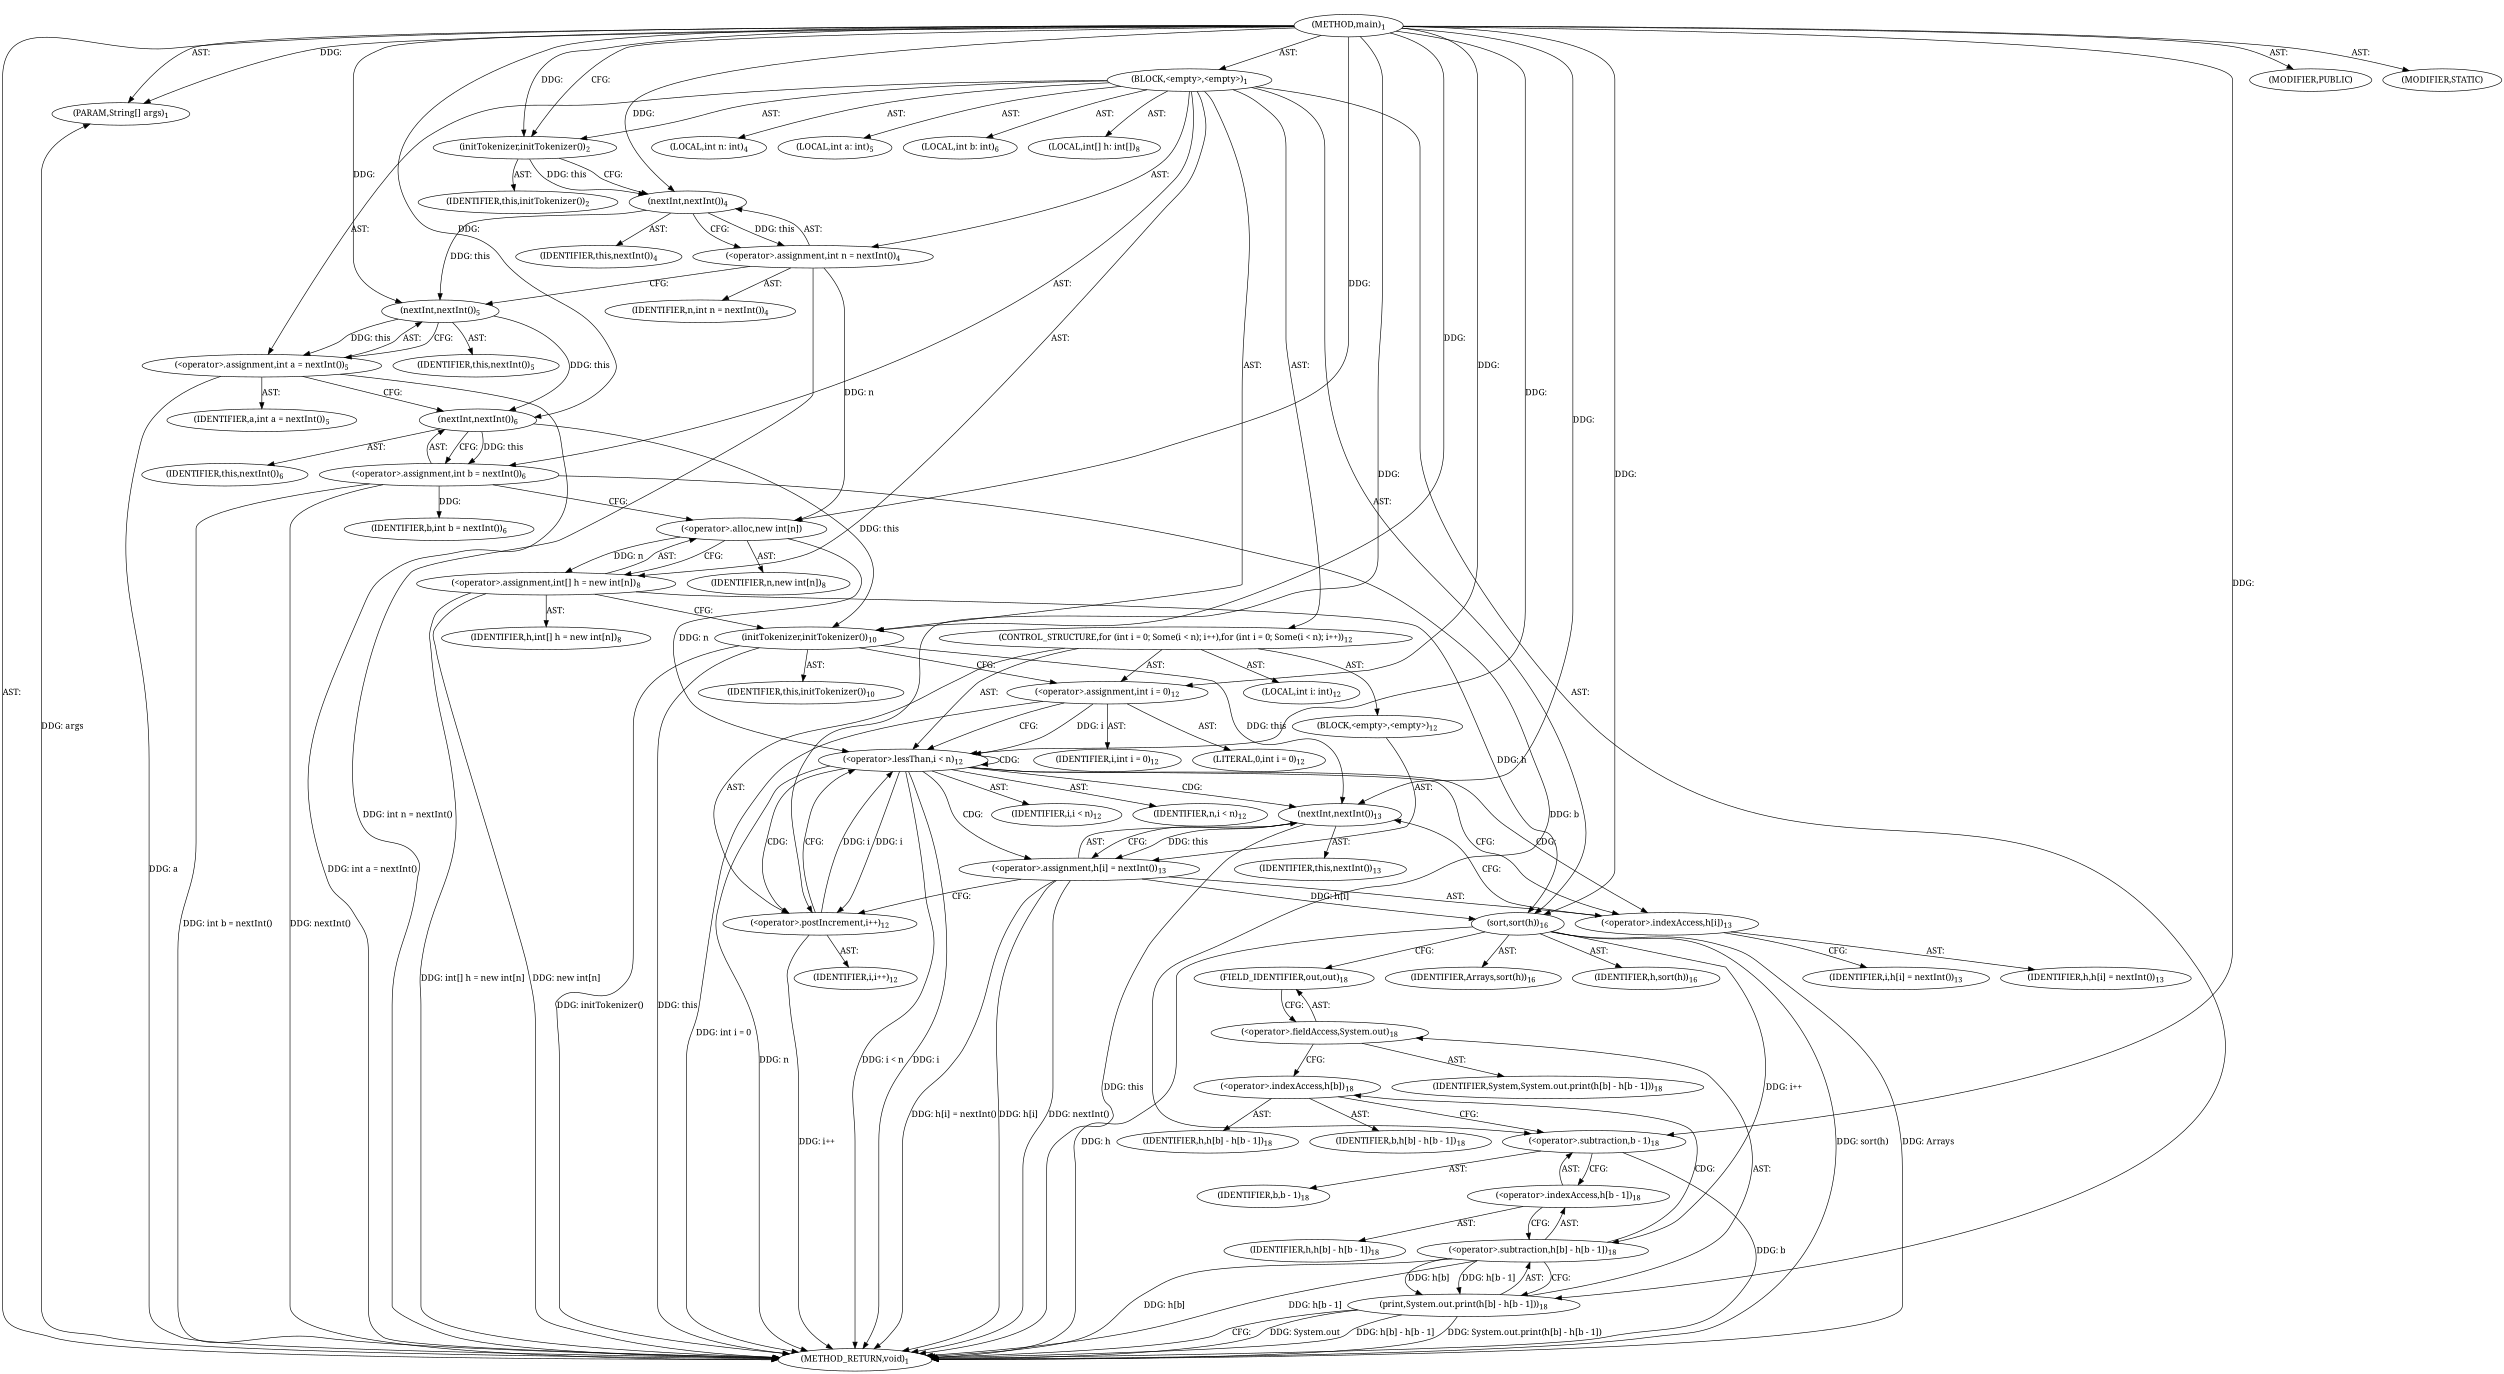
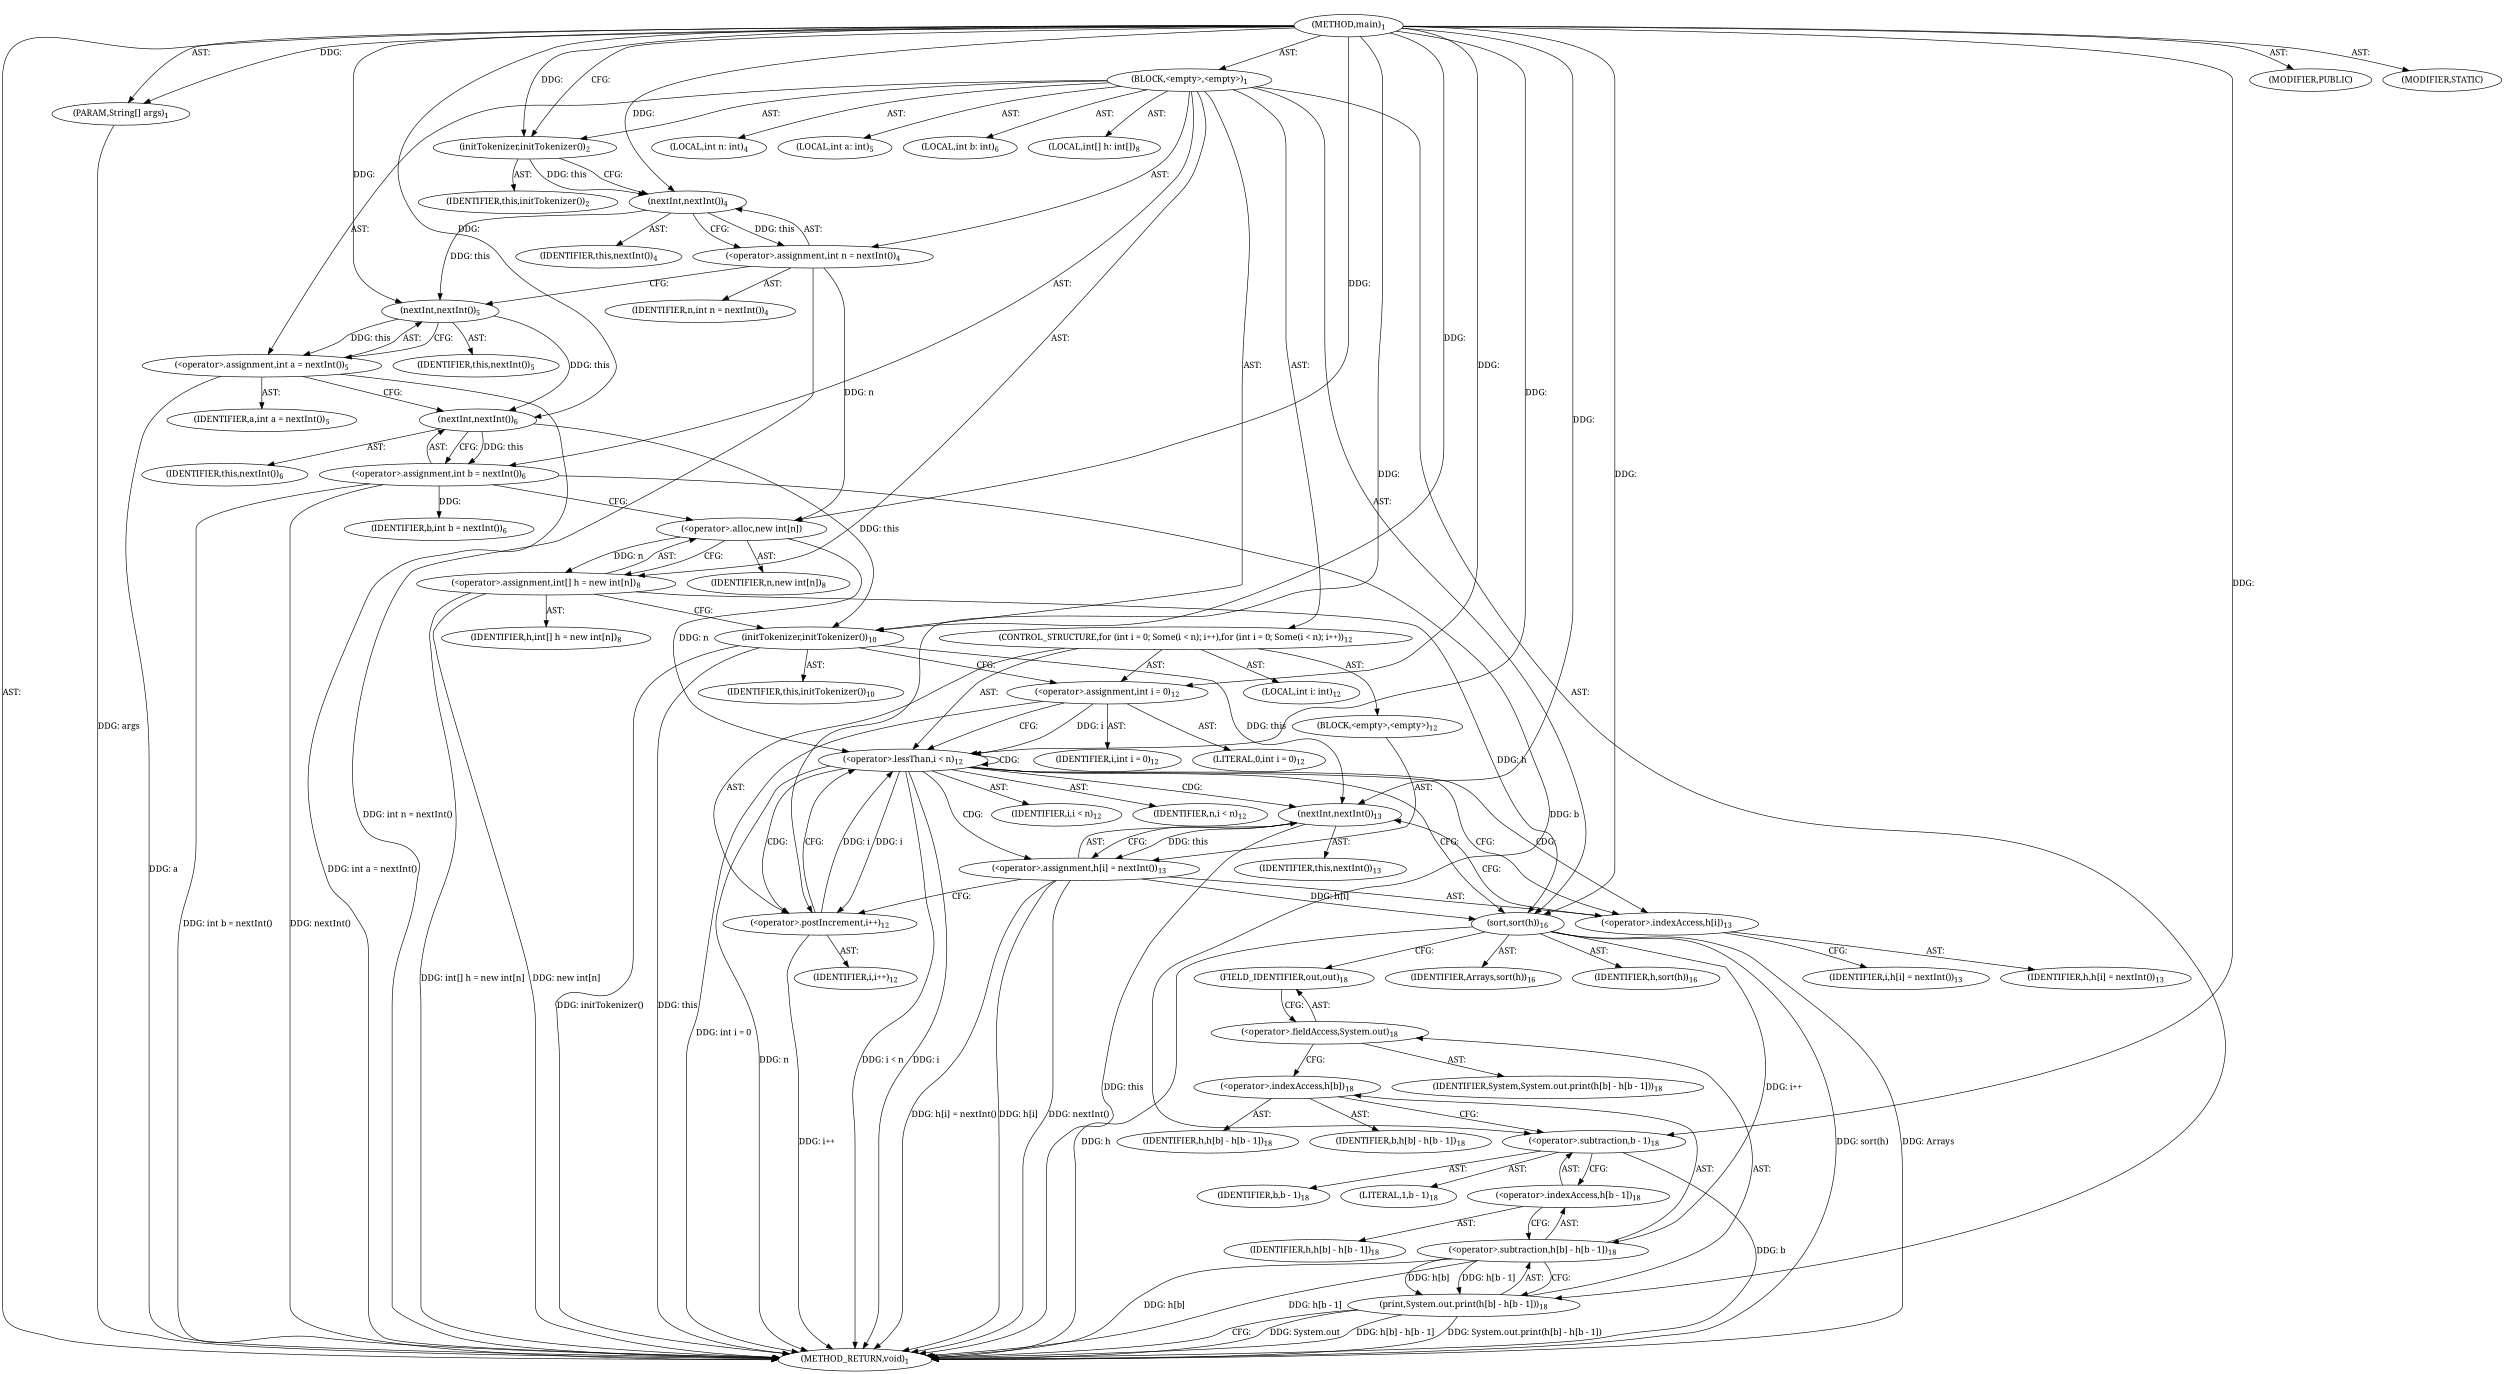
edge "(<operator>.lessThan,i < n)" -> "(sort,sort(h))": added, label "CFG:"
edge "(METHOD_RETURN,void)" -> "(PARAM,String[] args)": reversed
edge "(<operator>.subtraction,h[b] - h[b - 1])" -> "(<operator>.indexAccess,h[b])": label "CDG: " -> "AST: "
node "(LITERAL,1,b - 1)": added
